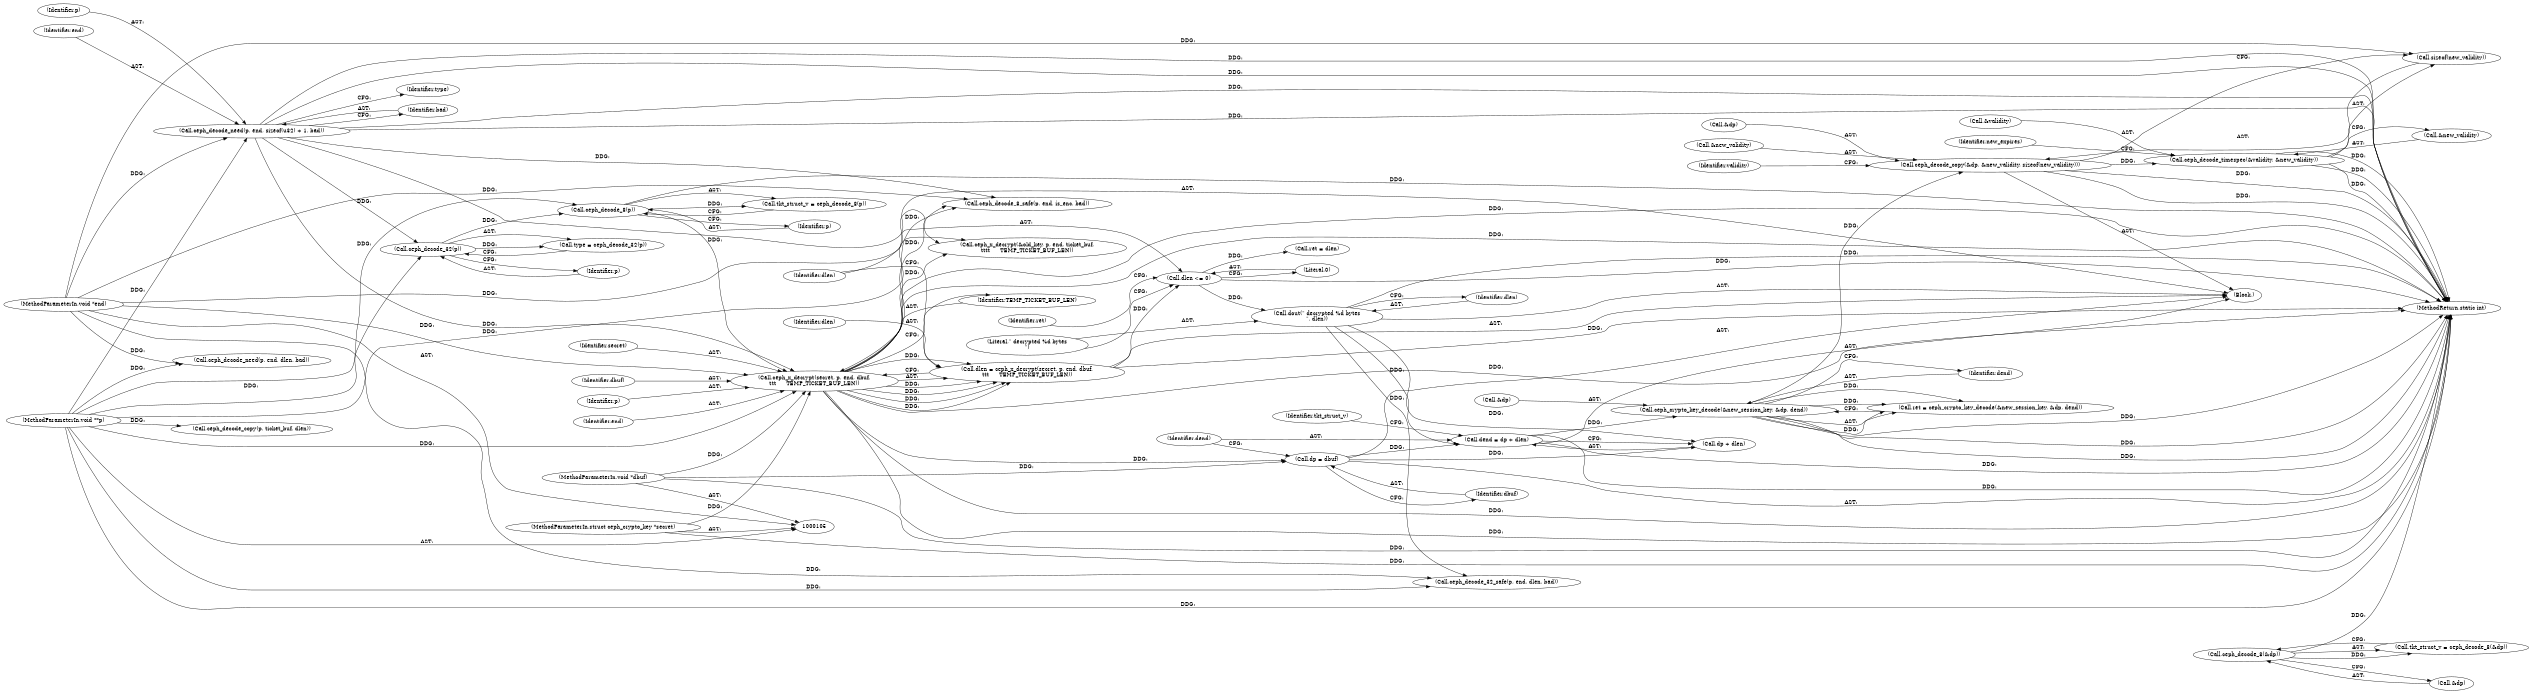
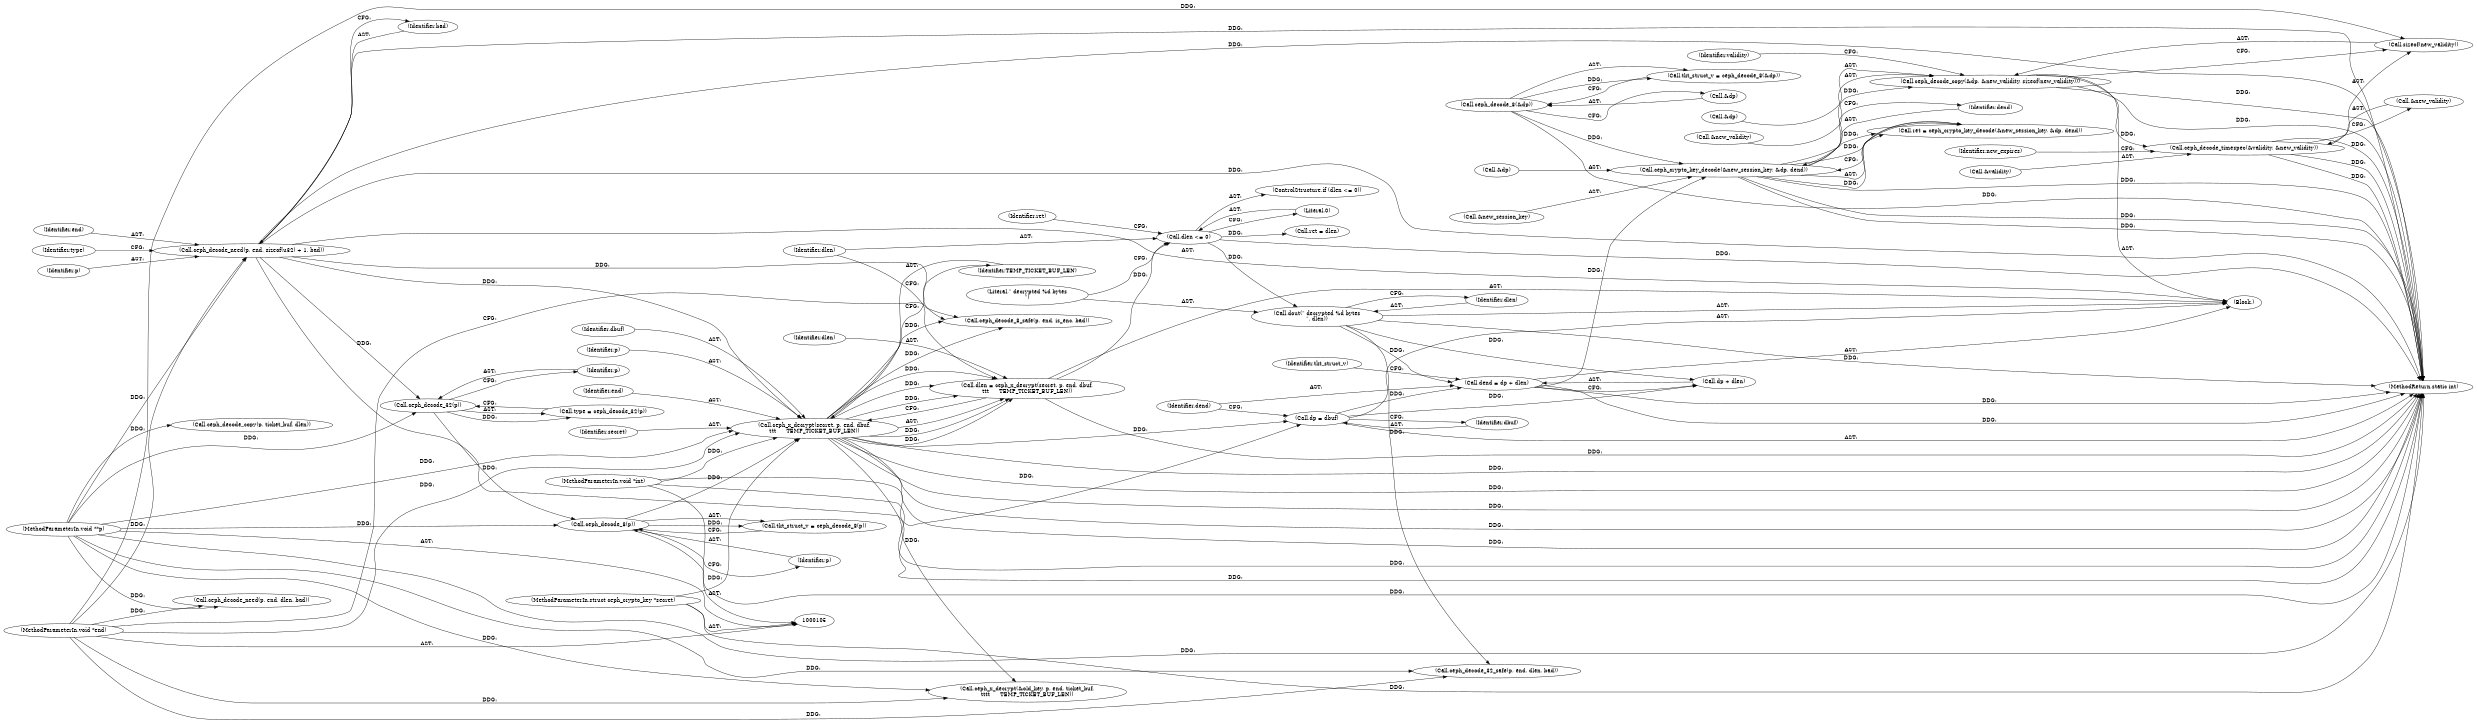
edge "(Call,ceph_decode_need(p, end, sizeof(u32) + 1, bad))" -> "(Identifier,type)": reversed
edge "(Call,ceph_decode_8(&dp))" -> "(Call,ceph_crypto_key_decode(&new_session_key, &dp, dend))": added, label "DDG:"
edge "(MethodParameterIn,void *end)" -> "(Call,ceph_decode_8_safe(p, end, is_enc, bad))": label "DDG: " -> "CFG: "
node "(ControlStructure,if (dlen <= 0))": added
node "(Call,&new_session_key)": added
node "(MethodParameterIn,void *dbuf)": label "(MethodParameterIn,void *dbuf)" -> "(MethodParameterIn,void *int)"
